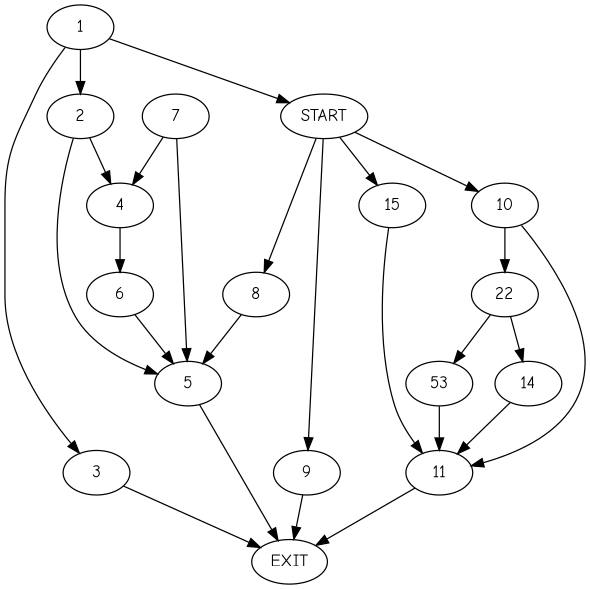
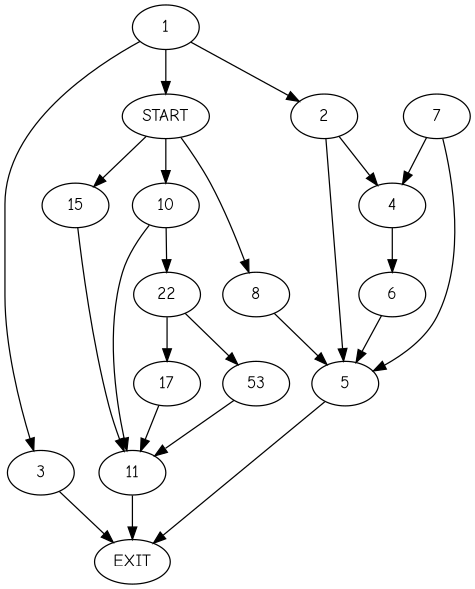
node "14": label "14" -> "17"
node "9": removed
